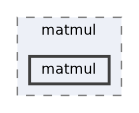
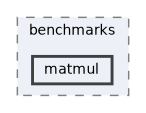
cluster "matmul": label "matmul" -> "benchmarks"
